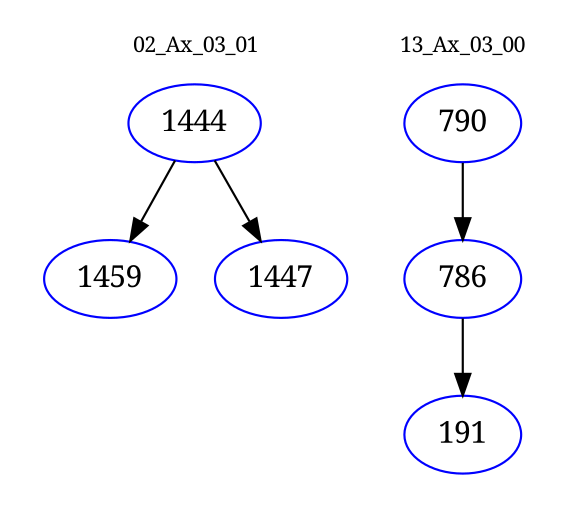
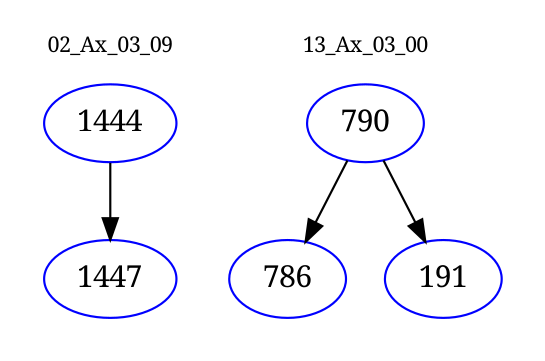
cluster "02_Ax_03_01": label "02_Ax_03_01" -> "02_Ax_03_09"
node "1459": removed
edge "786" -> "191": now "790" -> "191"
